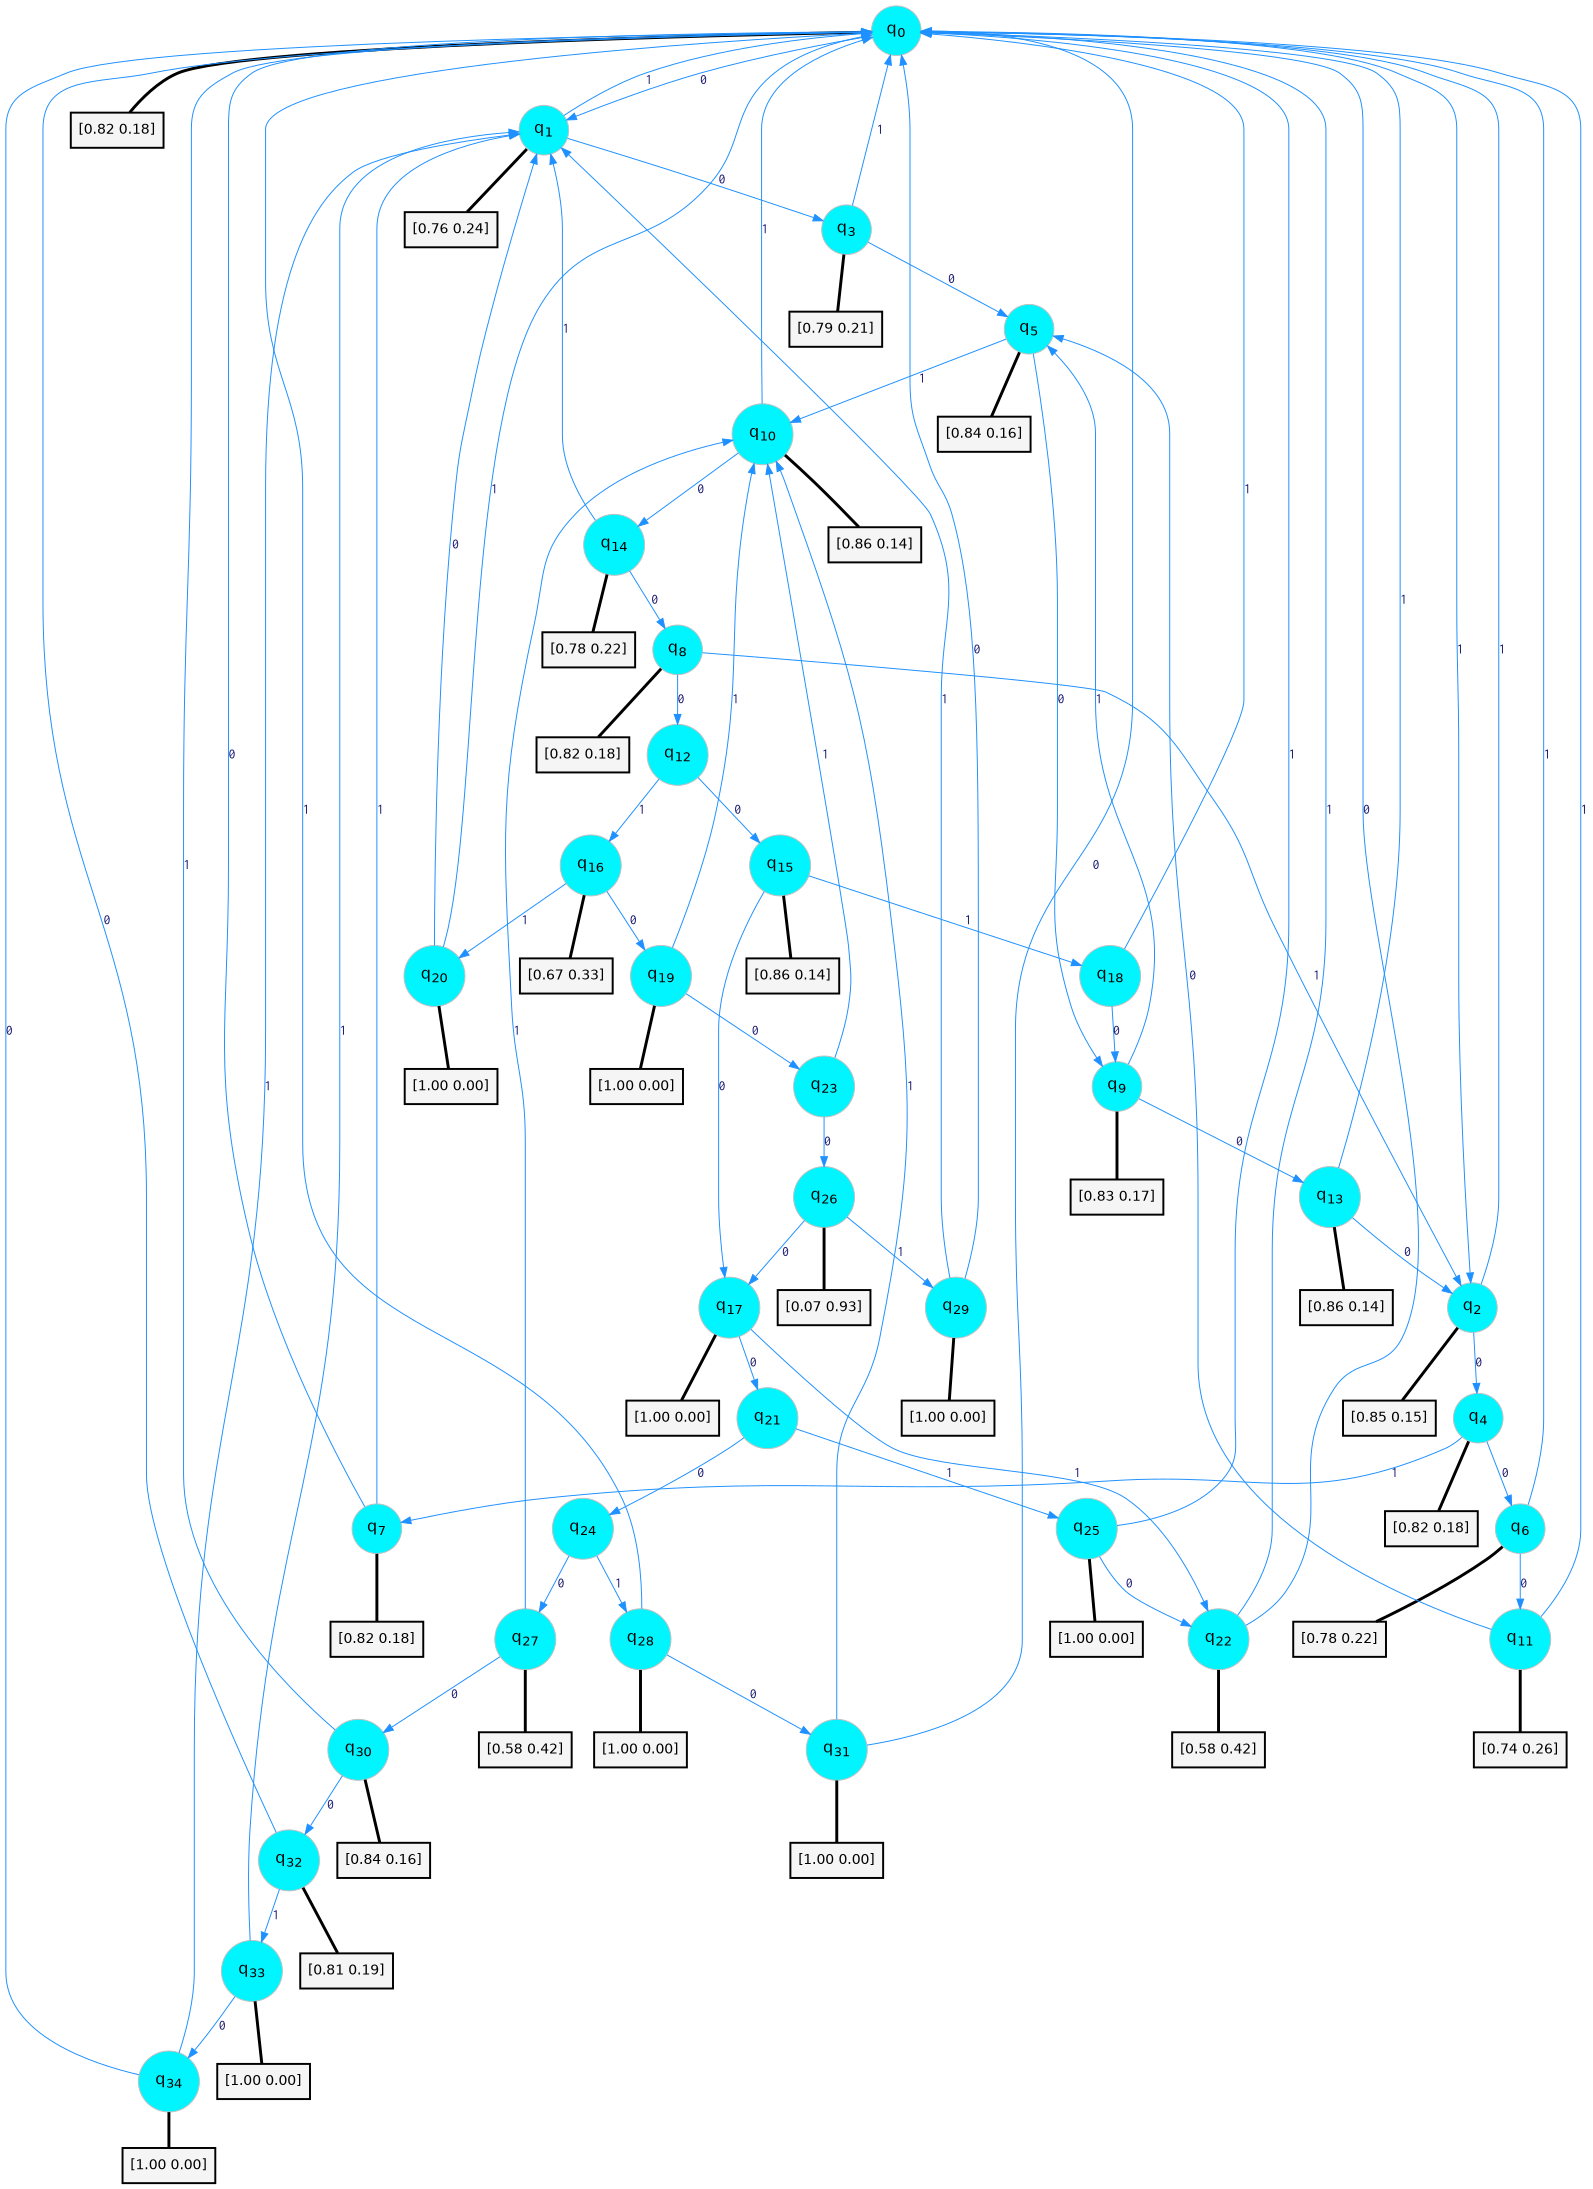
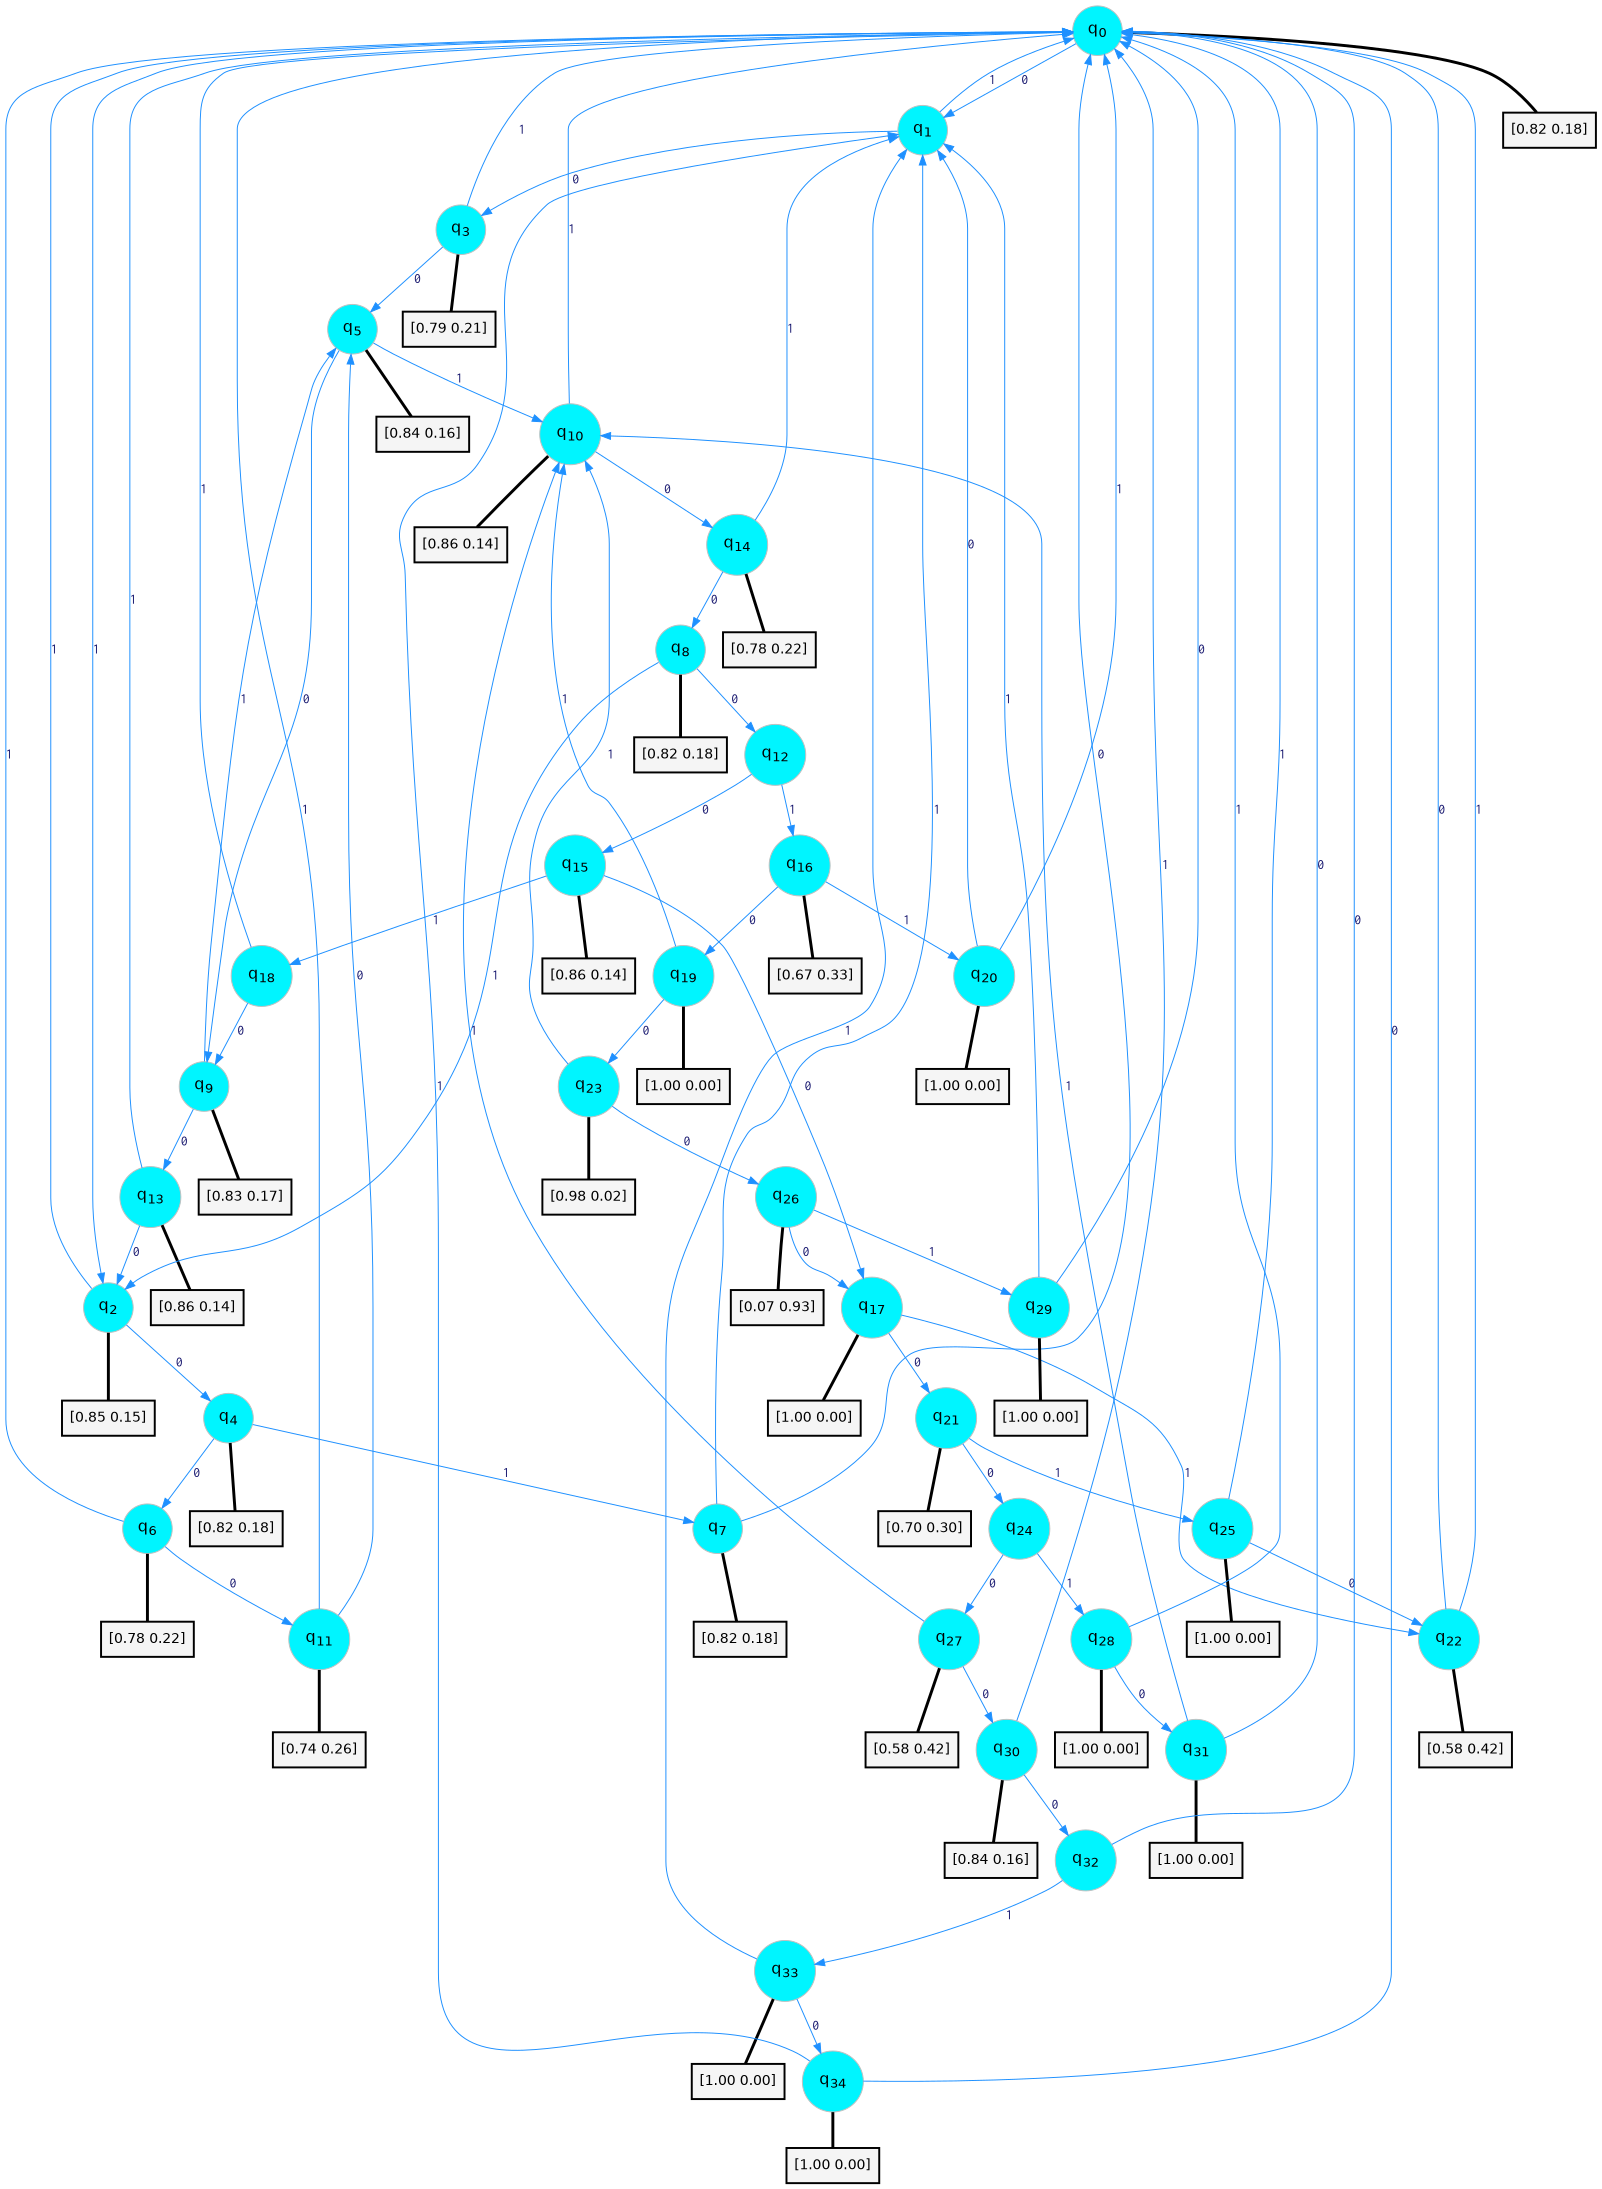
node "[0.76 0.24]": removed
node "[0.98 0.02]": added
node "[0.70 0.30]": added
node "[0.81 0.19]": removed
